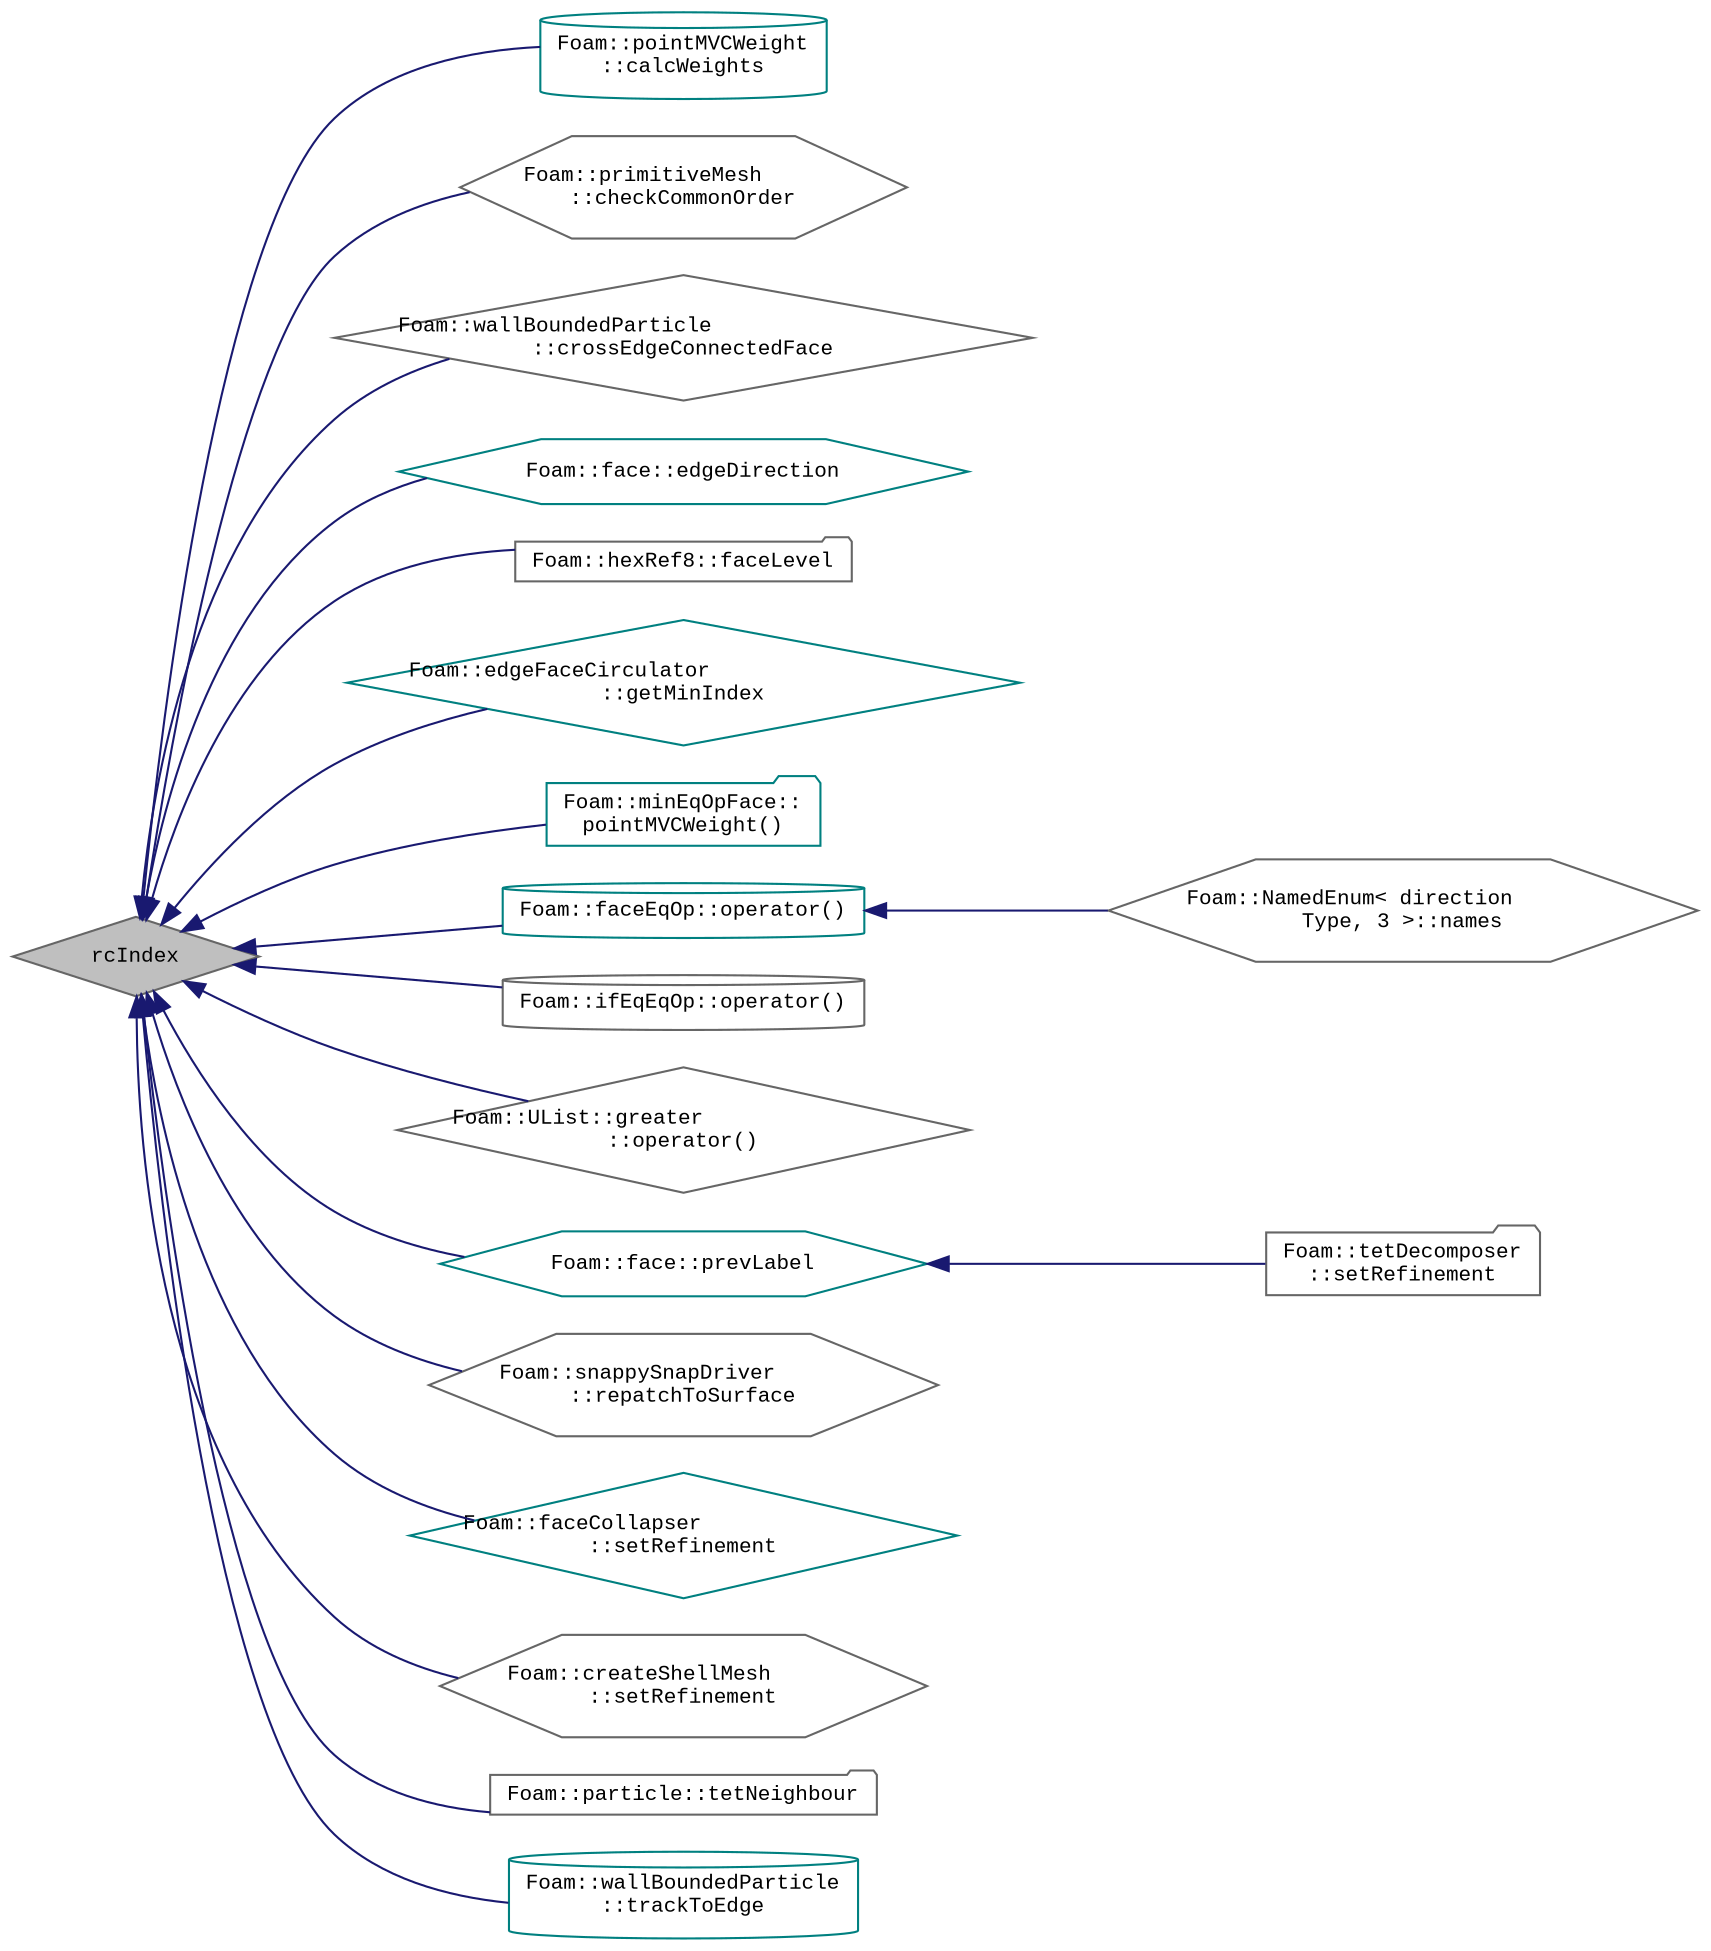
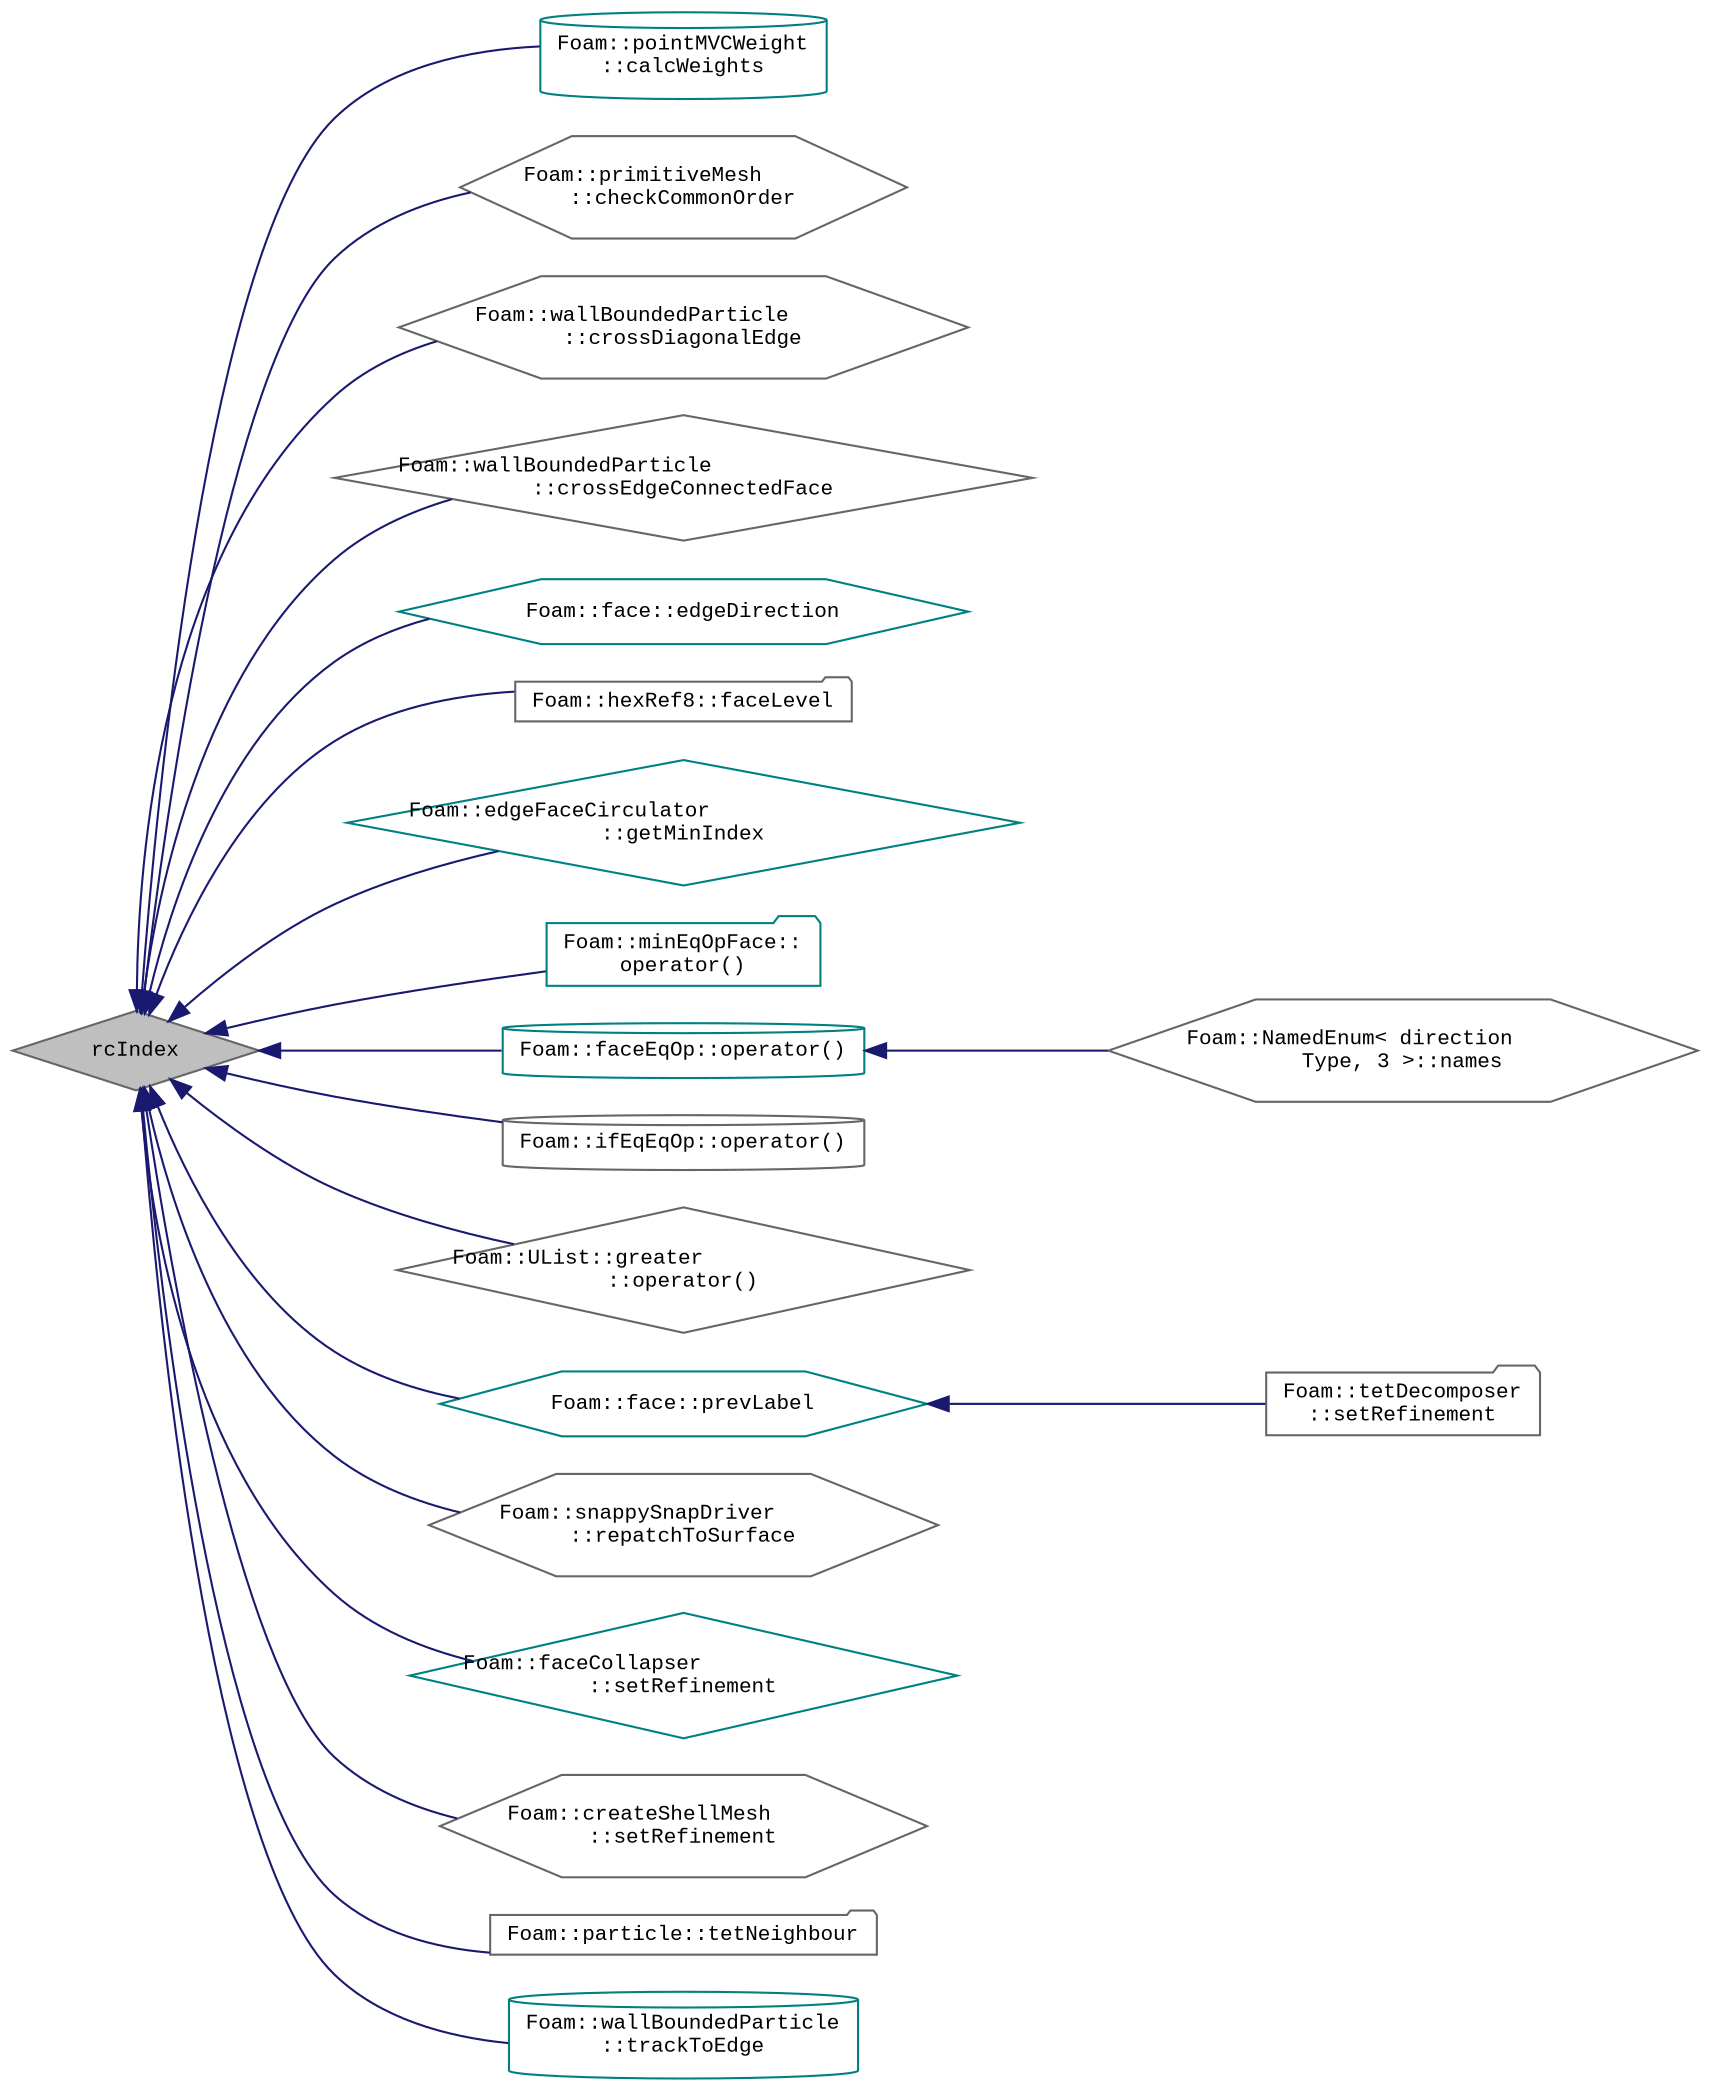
node "Foam::wallBoundedParticle ::crossDiagonalEdge": added
node "Foam::minEqOpFace:: pointMVCWeight()": label "Foam::minEqOpFace:: pointMVCWeight()" -> "Foam::minEqOpFace:: operator()"
